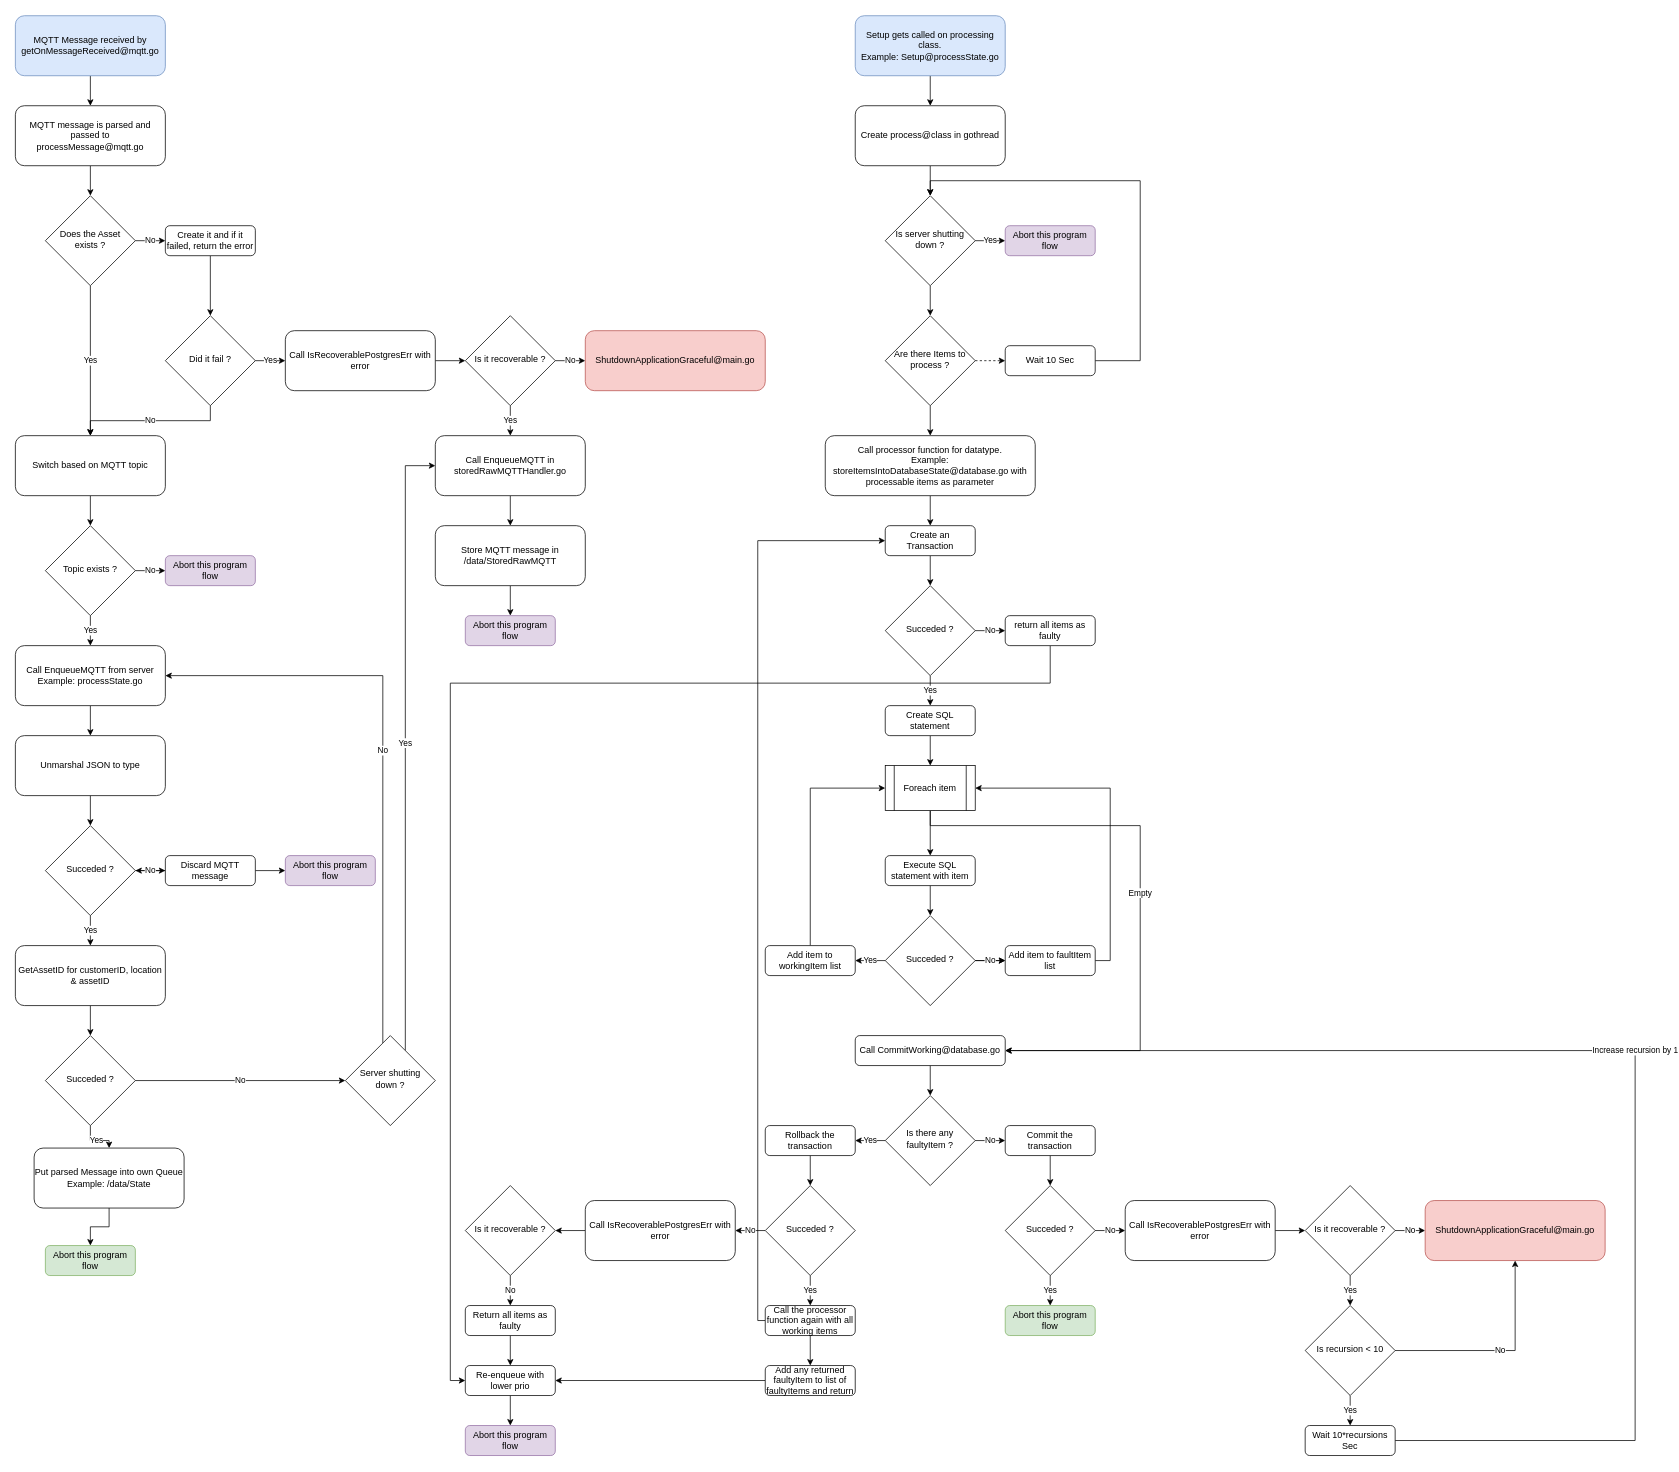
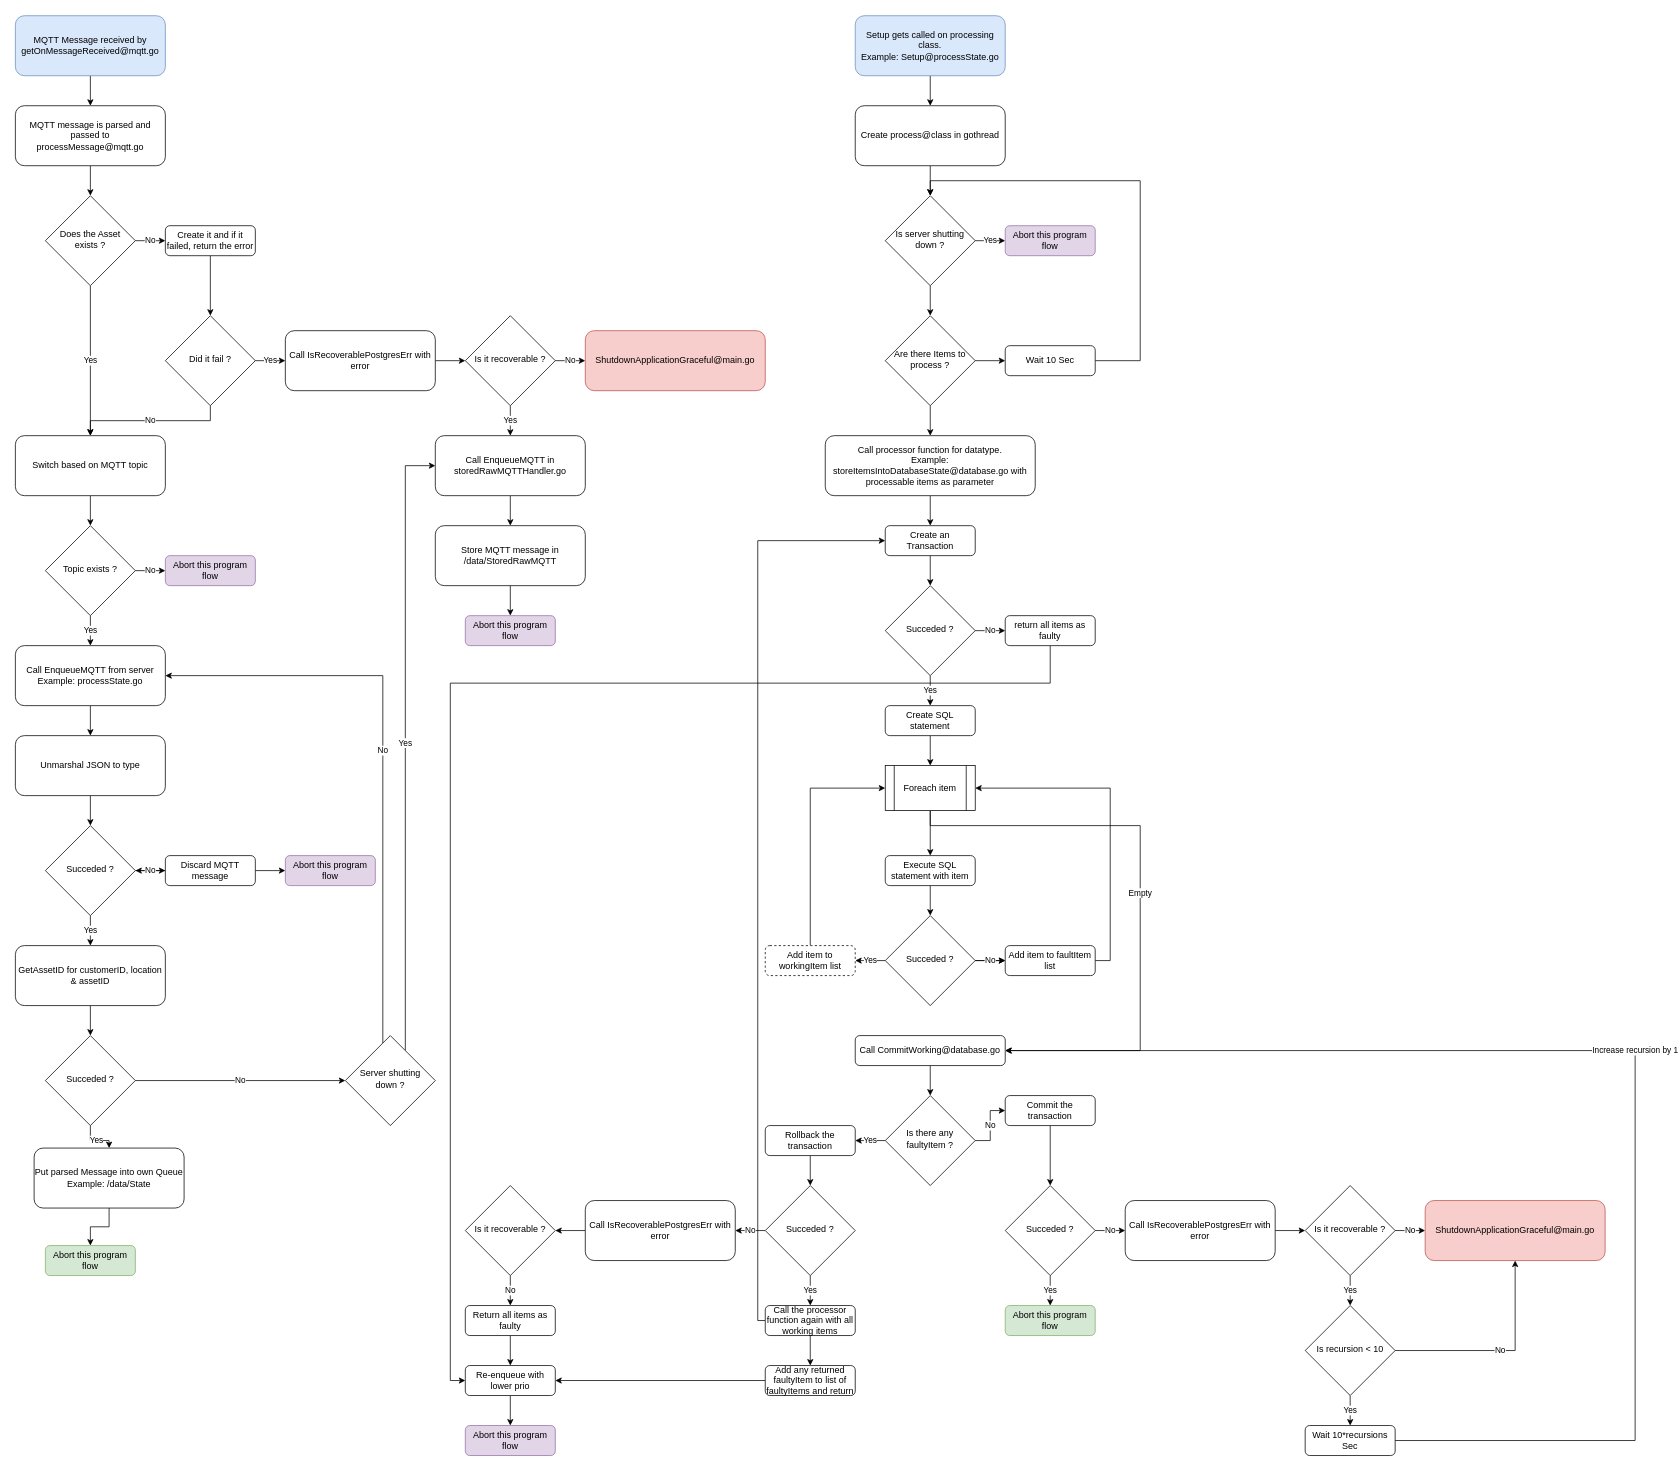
edge "Are there Items to process ?" -> "Wait 10 Sec": style dashed -> solid
node "Add item to workingItem list": style solid -> dashed
node "Commit the transaction": moved (1050, 1140) -> (1050, 1110)
